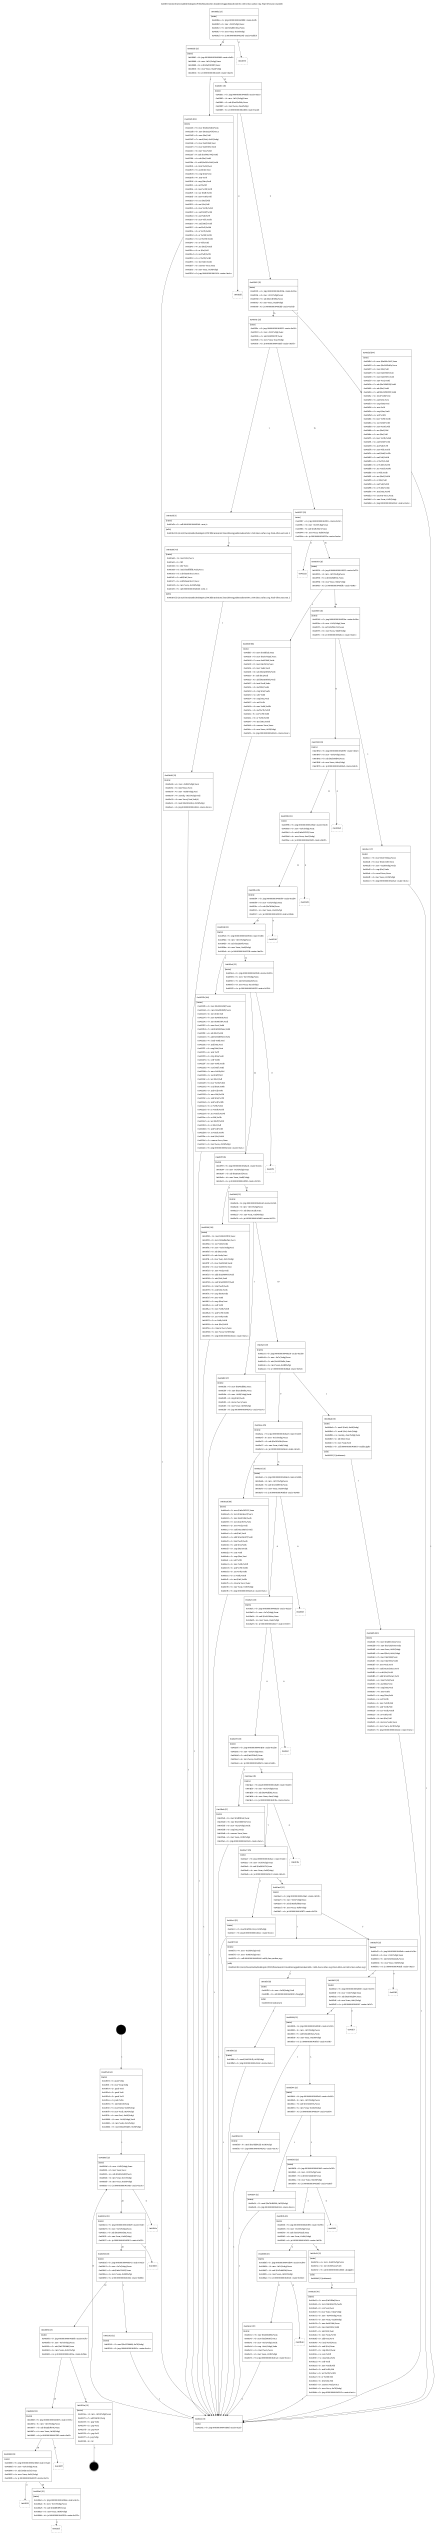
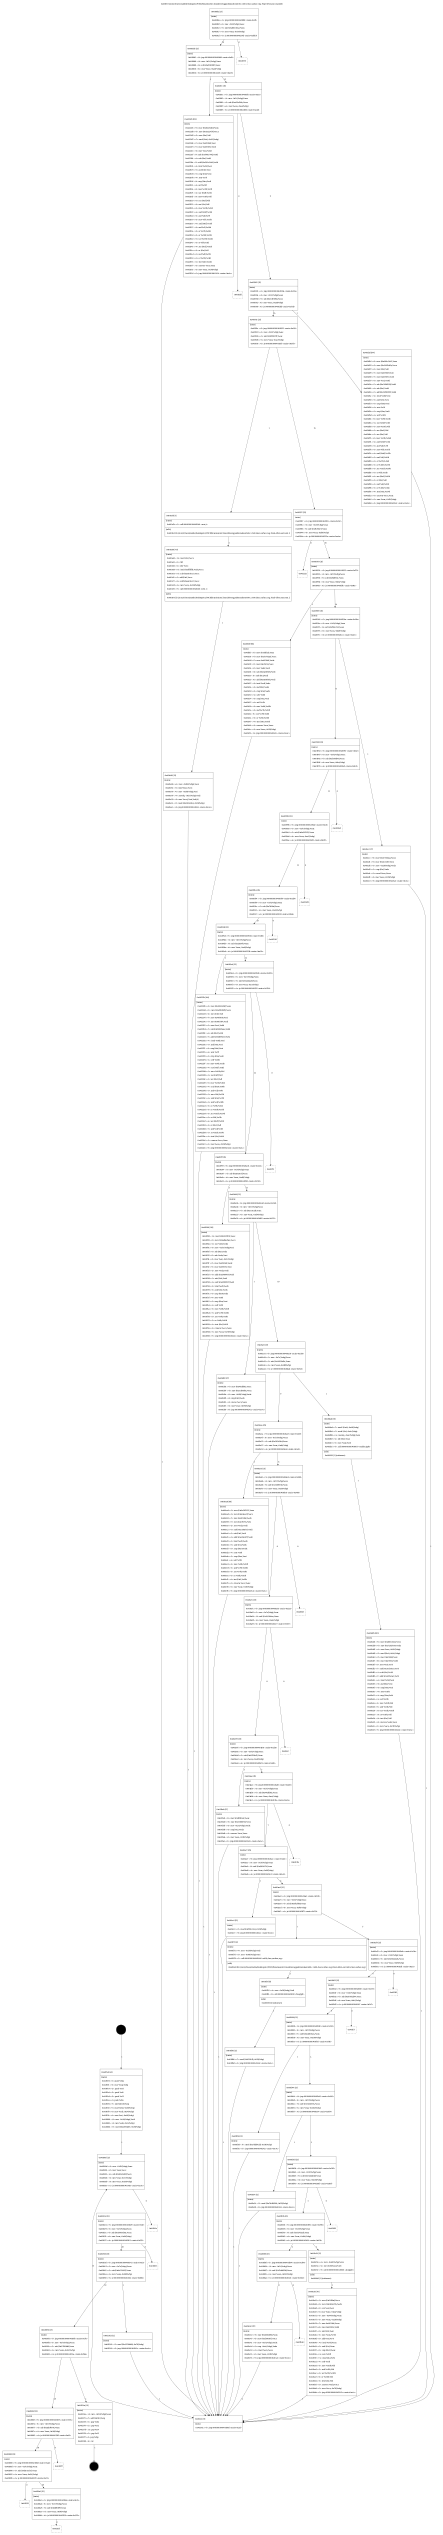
edge "0x40180d [23]" -> "0x401824 [25]": removed, label "20"
